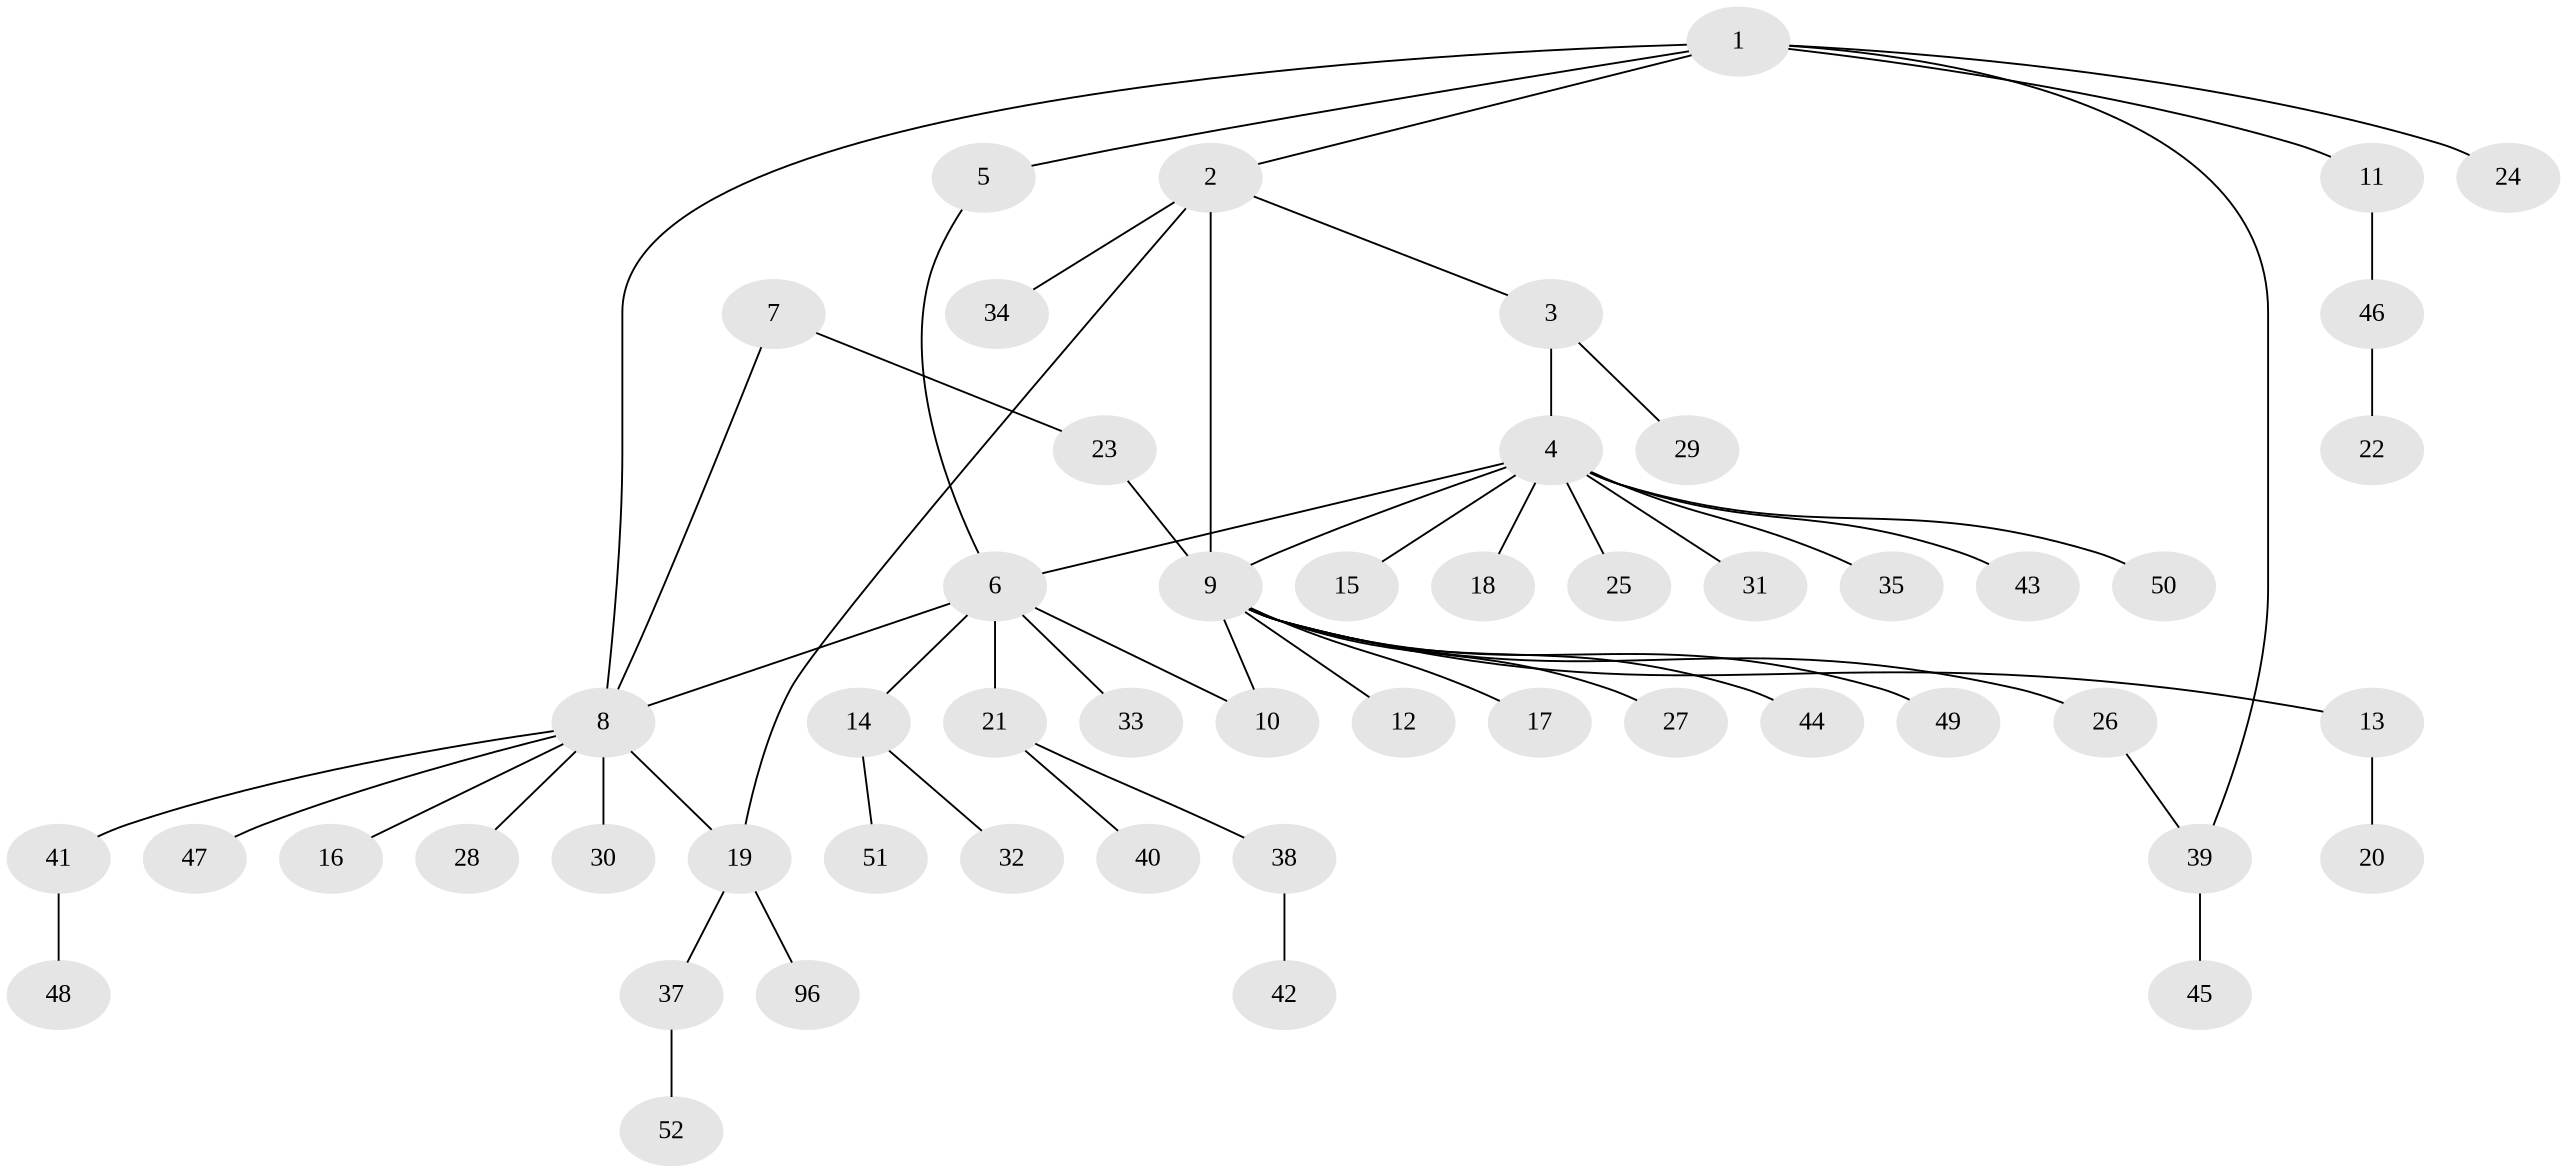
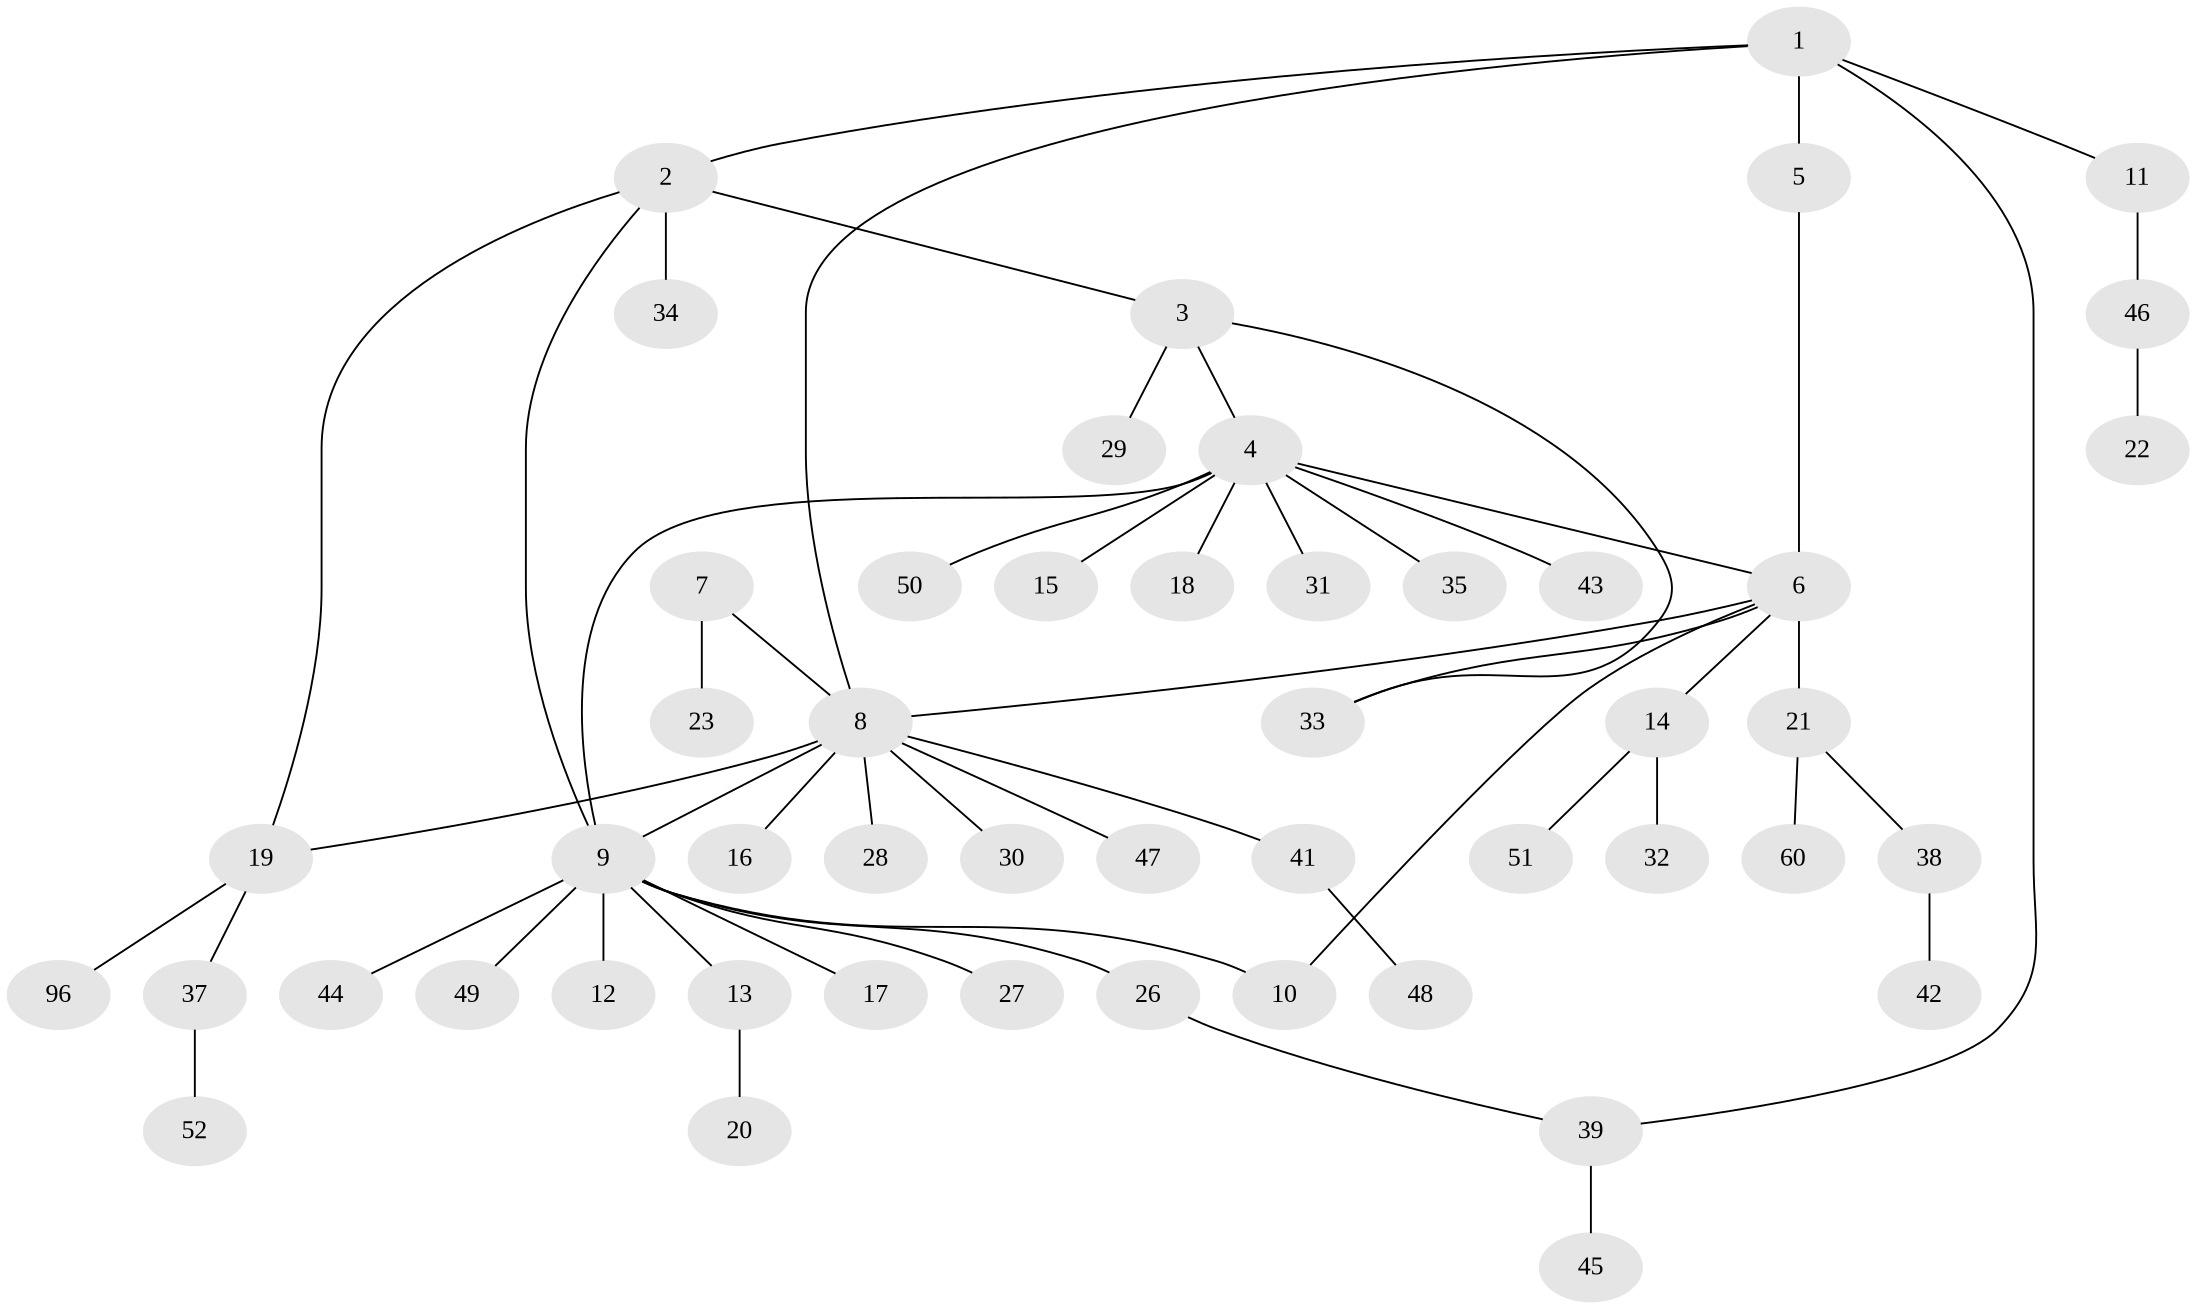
node "24": removed
edge "3" -- "33": added
edge "23" -- "9": now "8" -- "9"
node "25": removed
node "40": label "40" -> "60"
